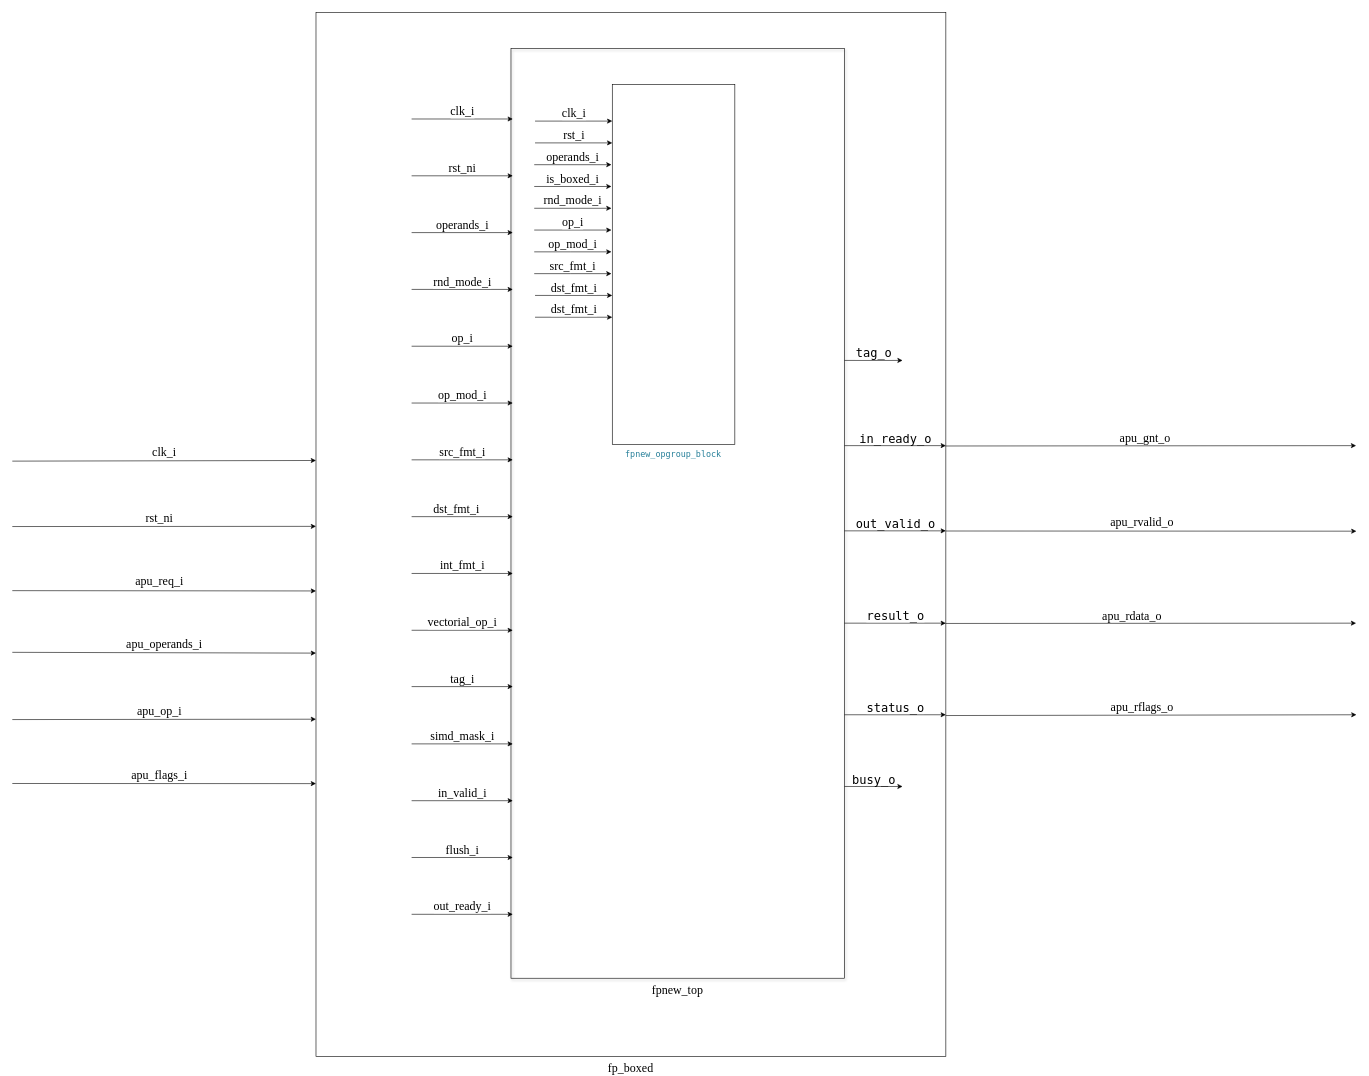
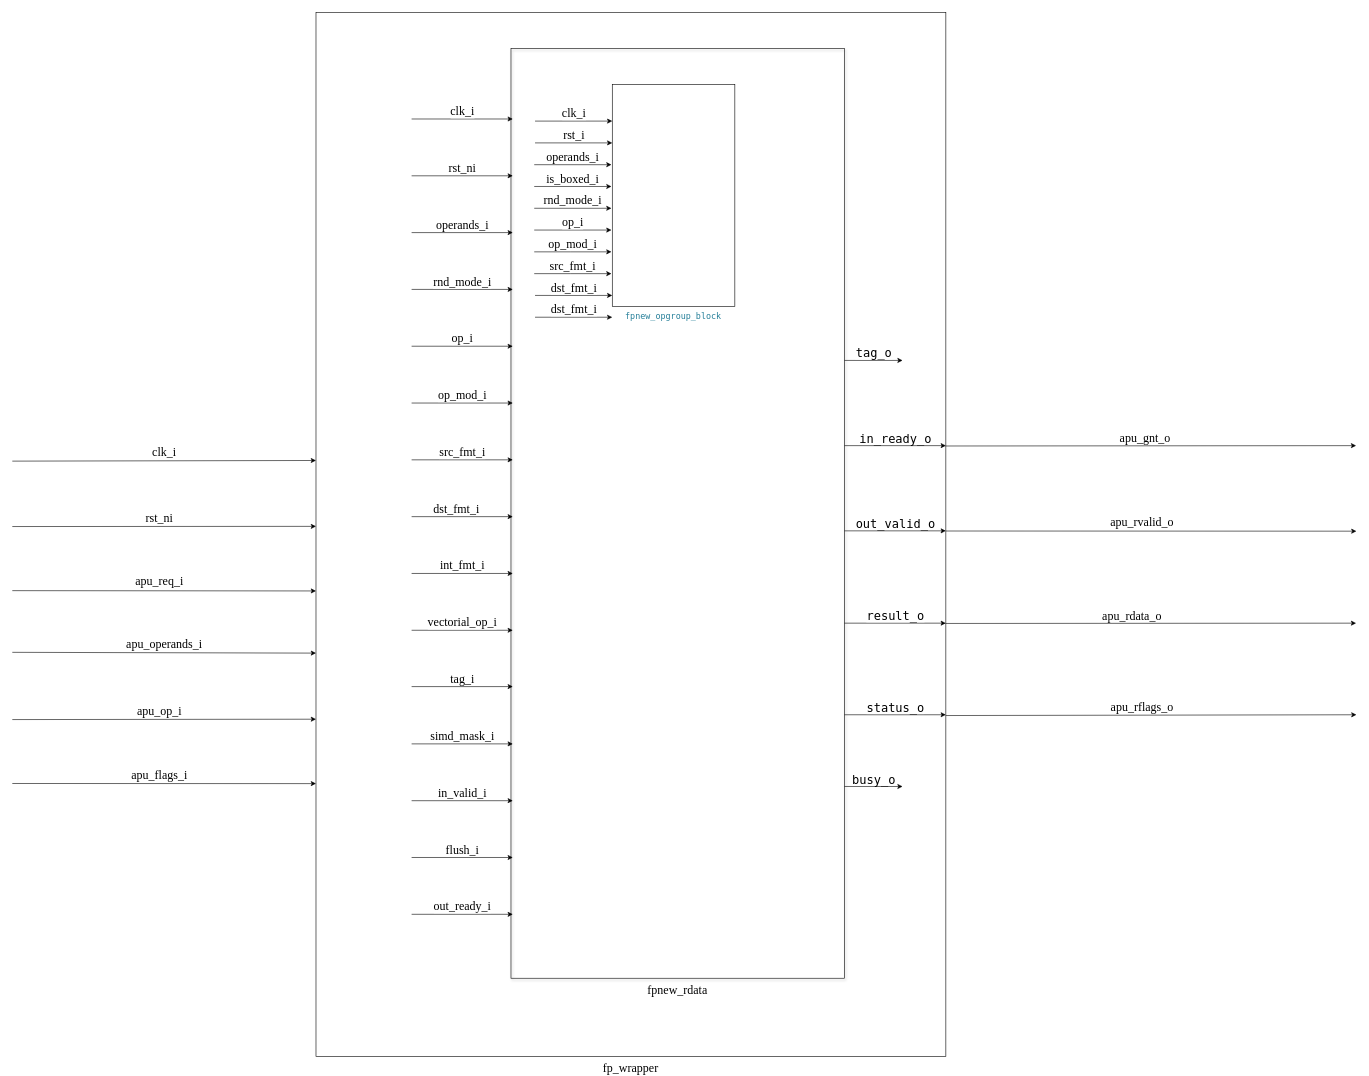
node "fpnew_opgroup_block": size 123x360 -> 123x222
node "fpnew_top": label "fpnew_top" -> "fpnew_rdata"
node "fp_boxed": label "fp_boxed" -> "fp_wrapper"
